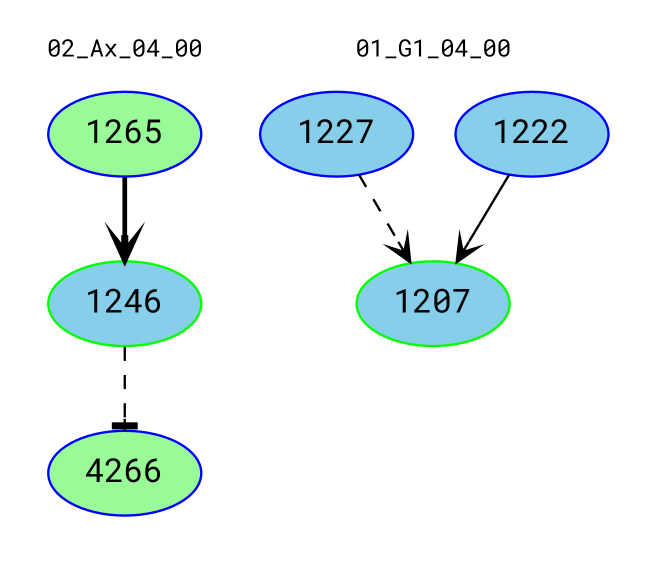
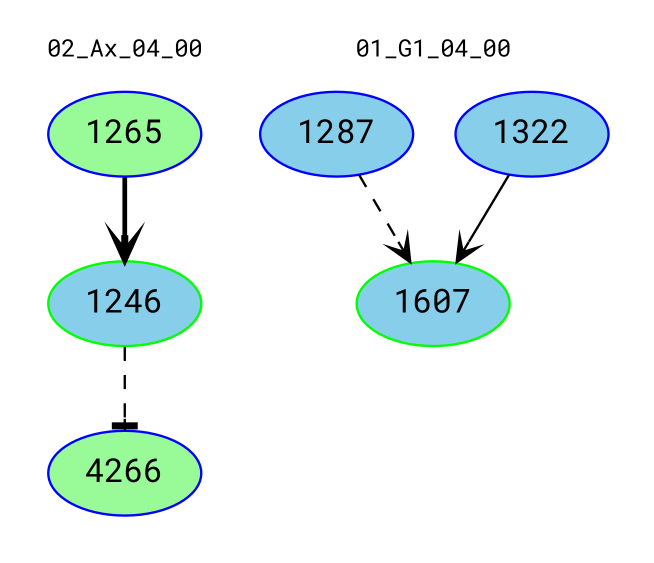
node "1227": label "1227" -> "1287"
node "1222": label "1222" -> "1322"
node "1207": label "1207" -> "1607"
